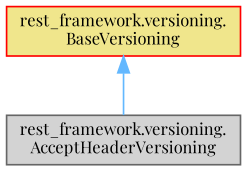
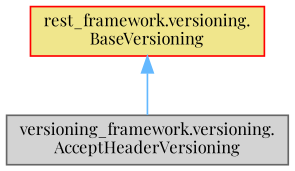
node "rest_framework.versioning. AcceptHeaderVersioning": label "rest_framework.versioning. AcceptHeaderVersioning" -> "versioning_framework.versioning. AcceptHeaderVersioning"
